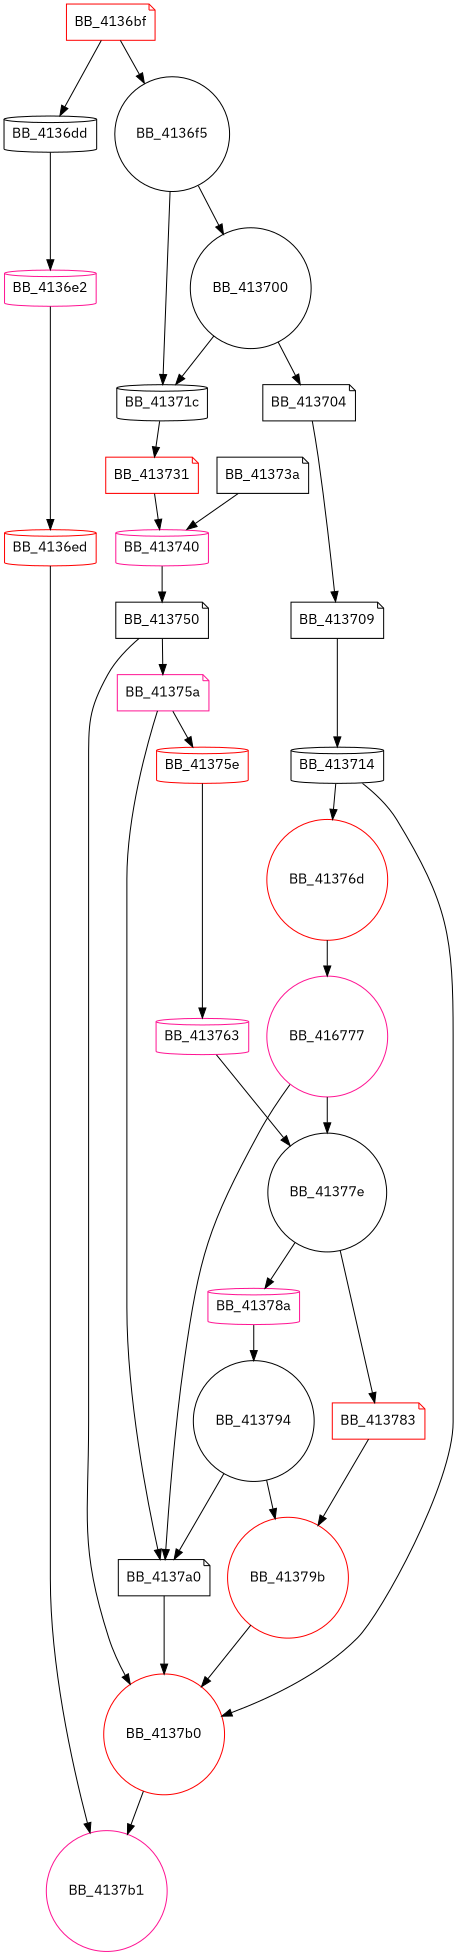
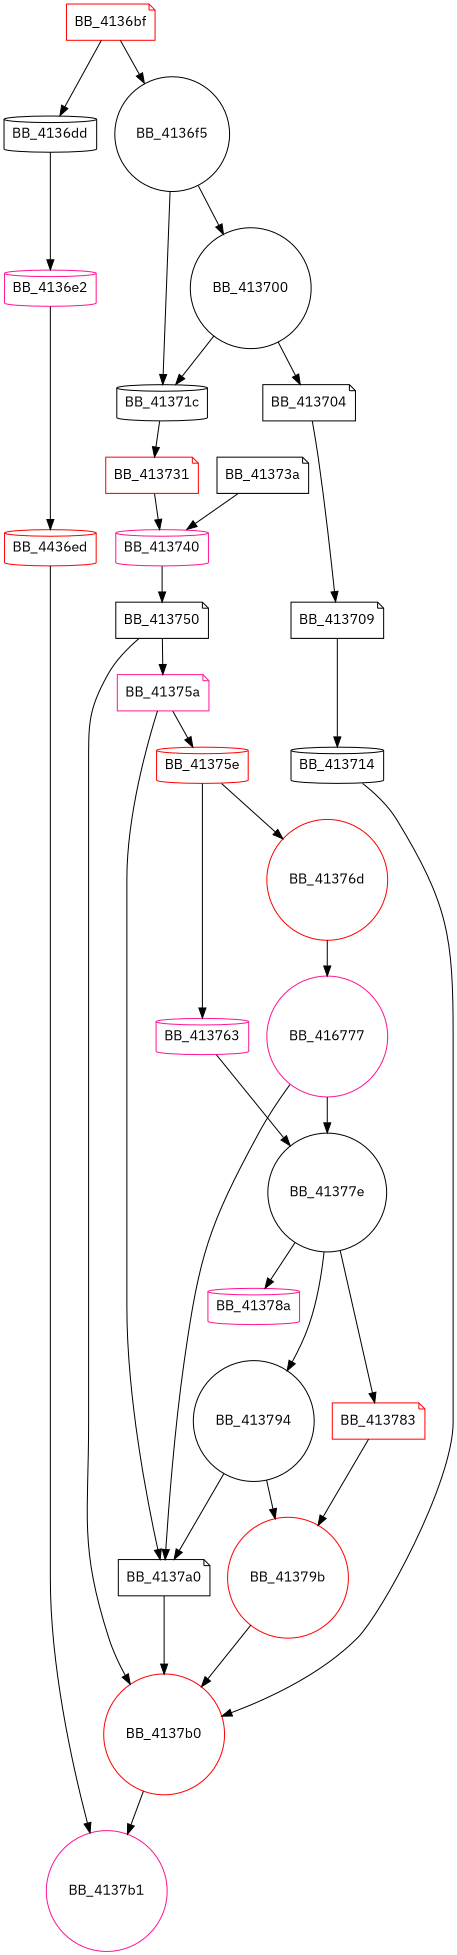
node "BB_4136ed": label "BB_4136ed" -> "BB_4436ed"
edge "BB_413714" -> "BB_41376d": now "BB_41375e" -> "BB_41376d"
edge "BB_41378a" -> "BB_413794": now "BB_41377e" -> "BB_413794"
